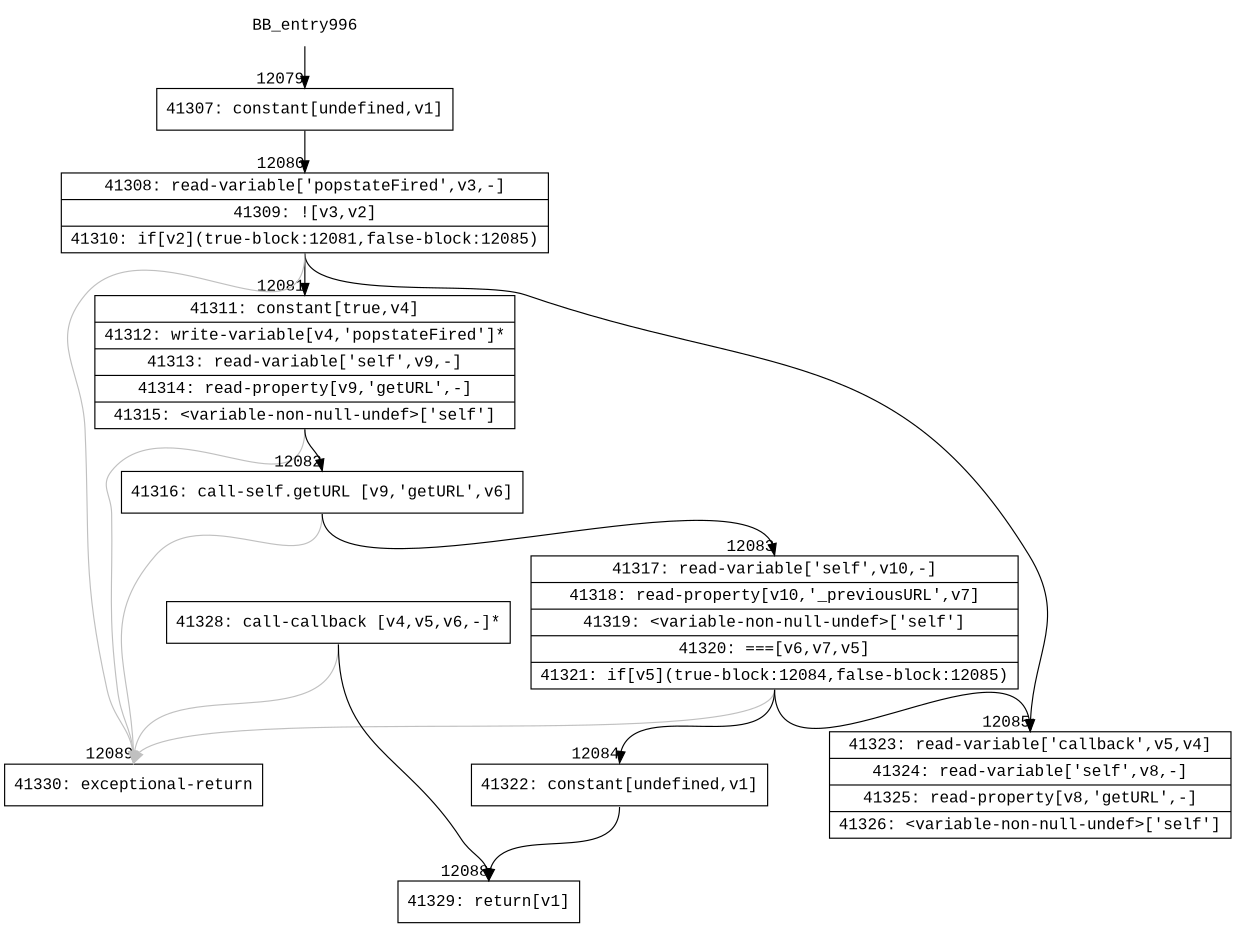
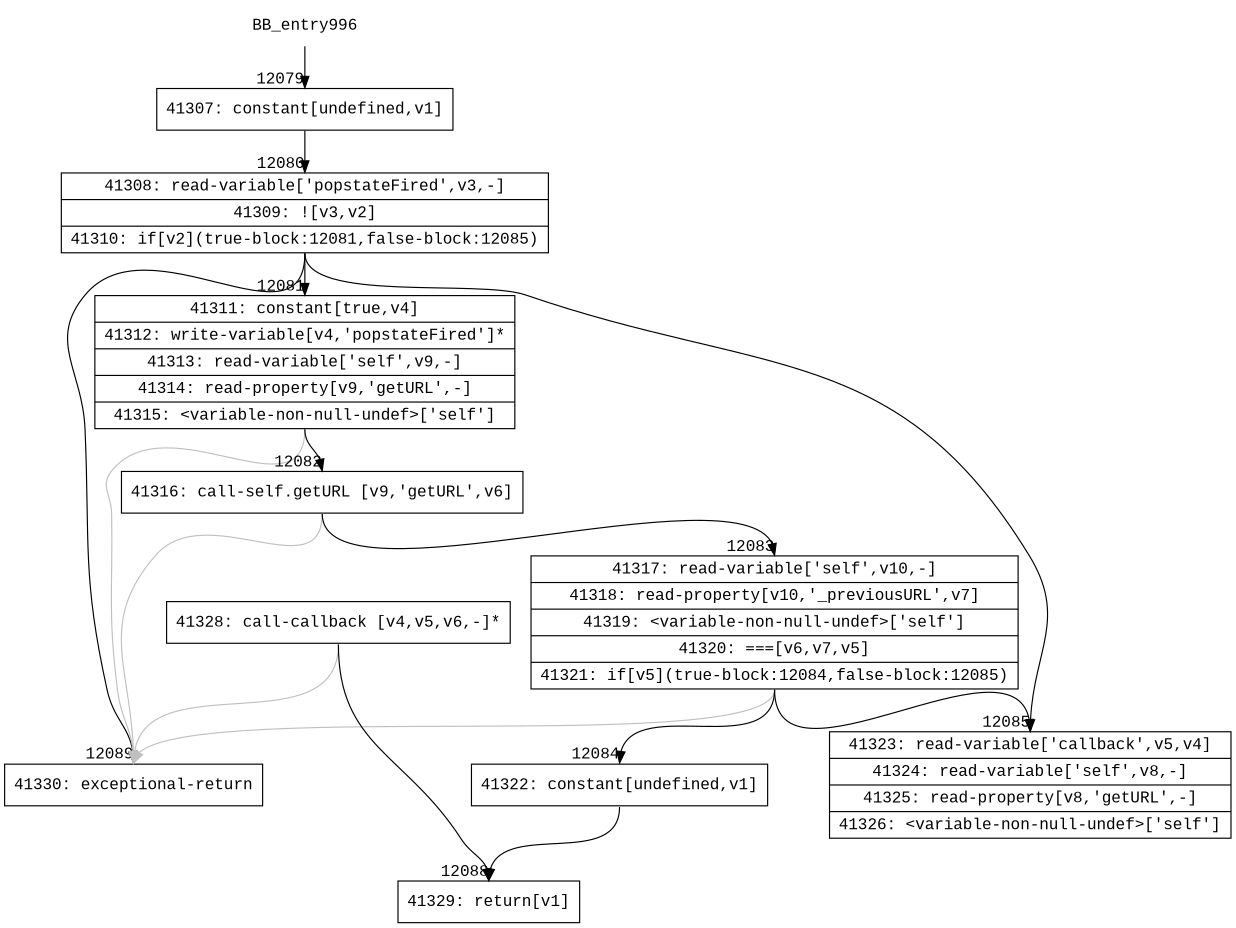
edge "41308: read-variable['popstateFired',v3,-]" -> "41330: exceptional-return": color gray -> black
